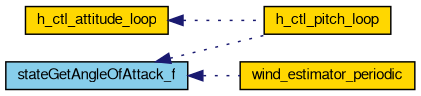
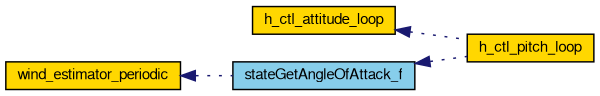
edge "wind_estimator_periodic" -> "stateGetAngleOfAttack_f": reversed
